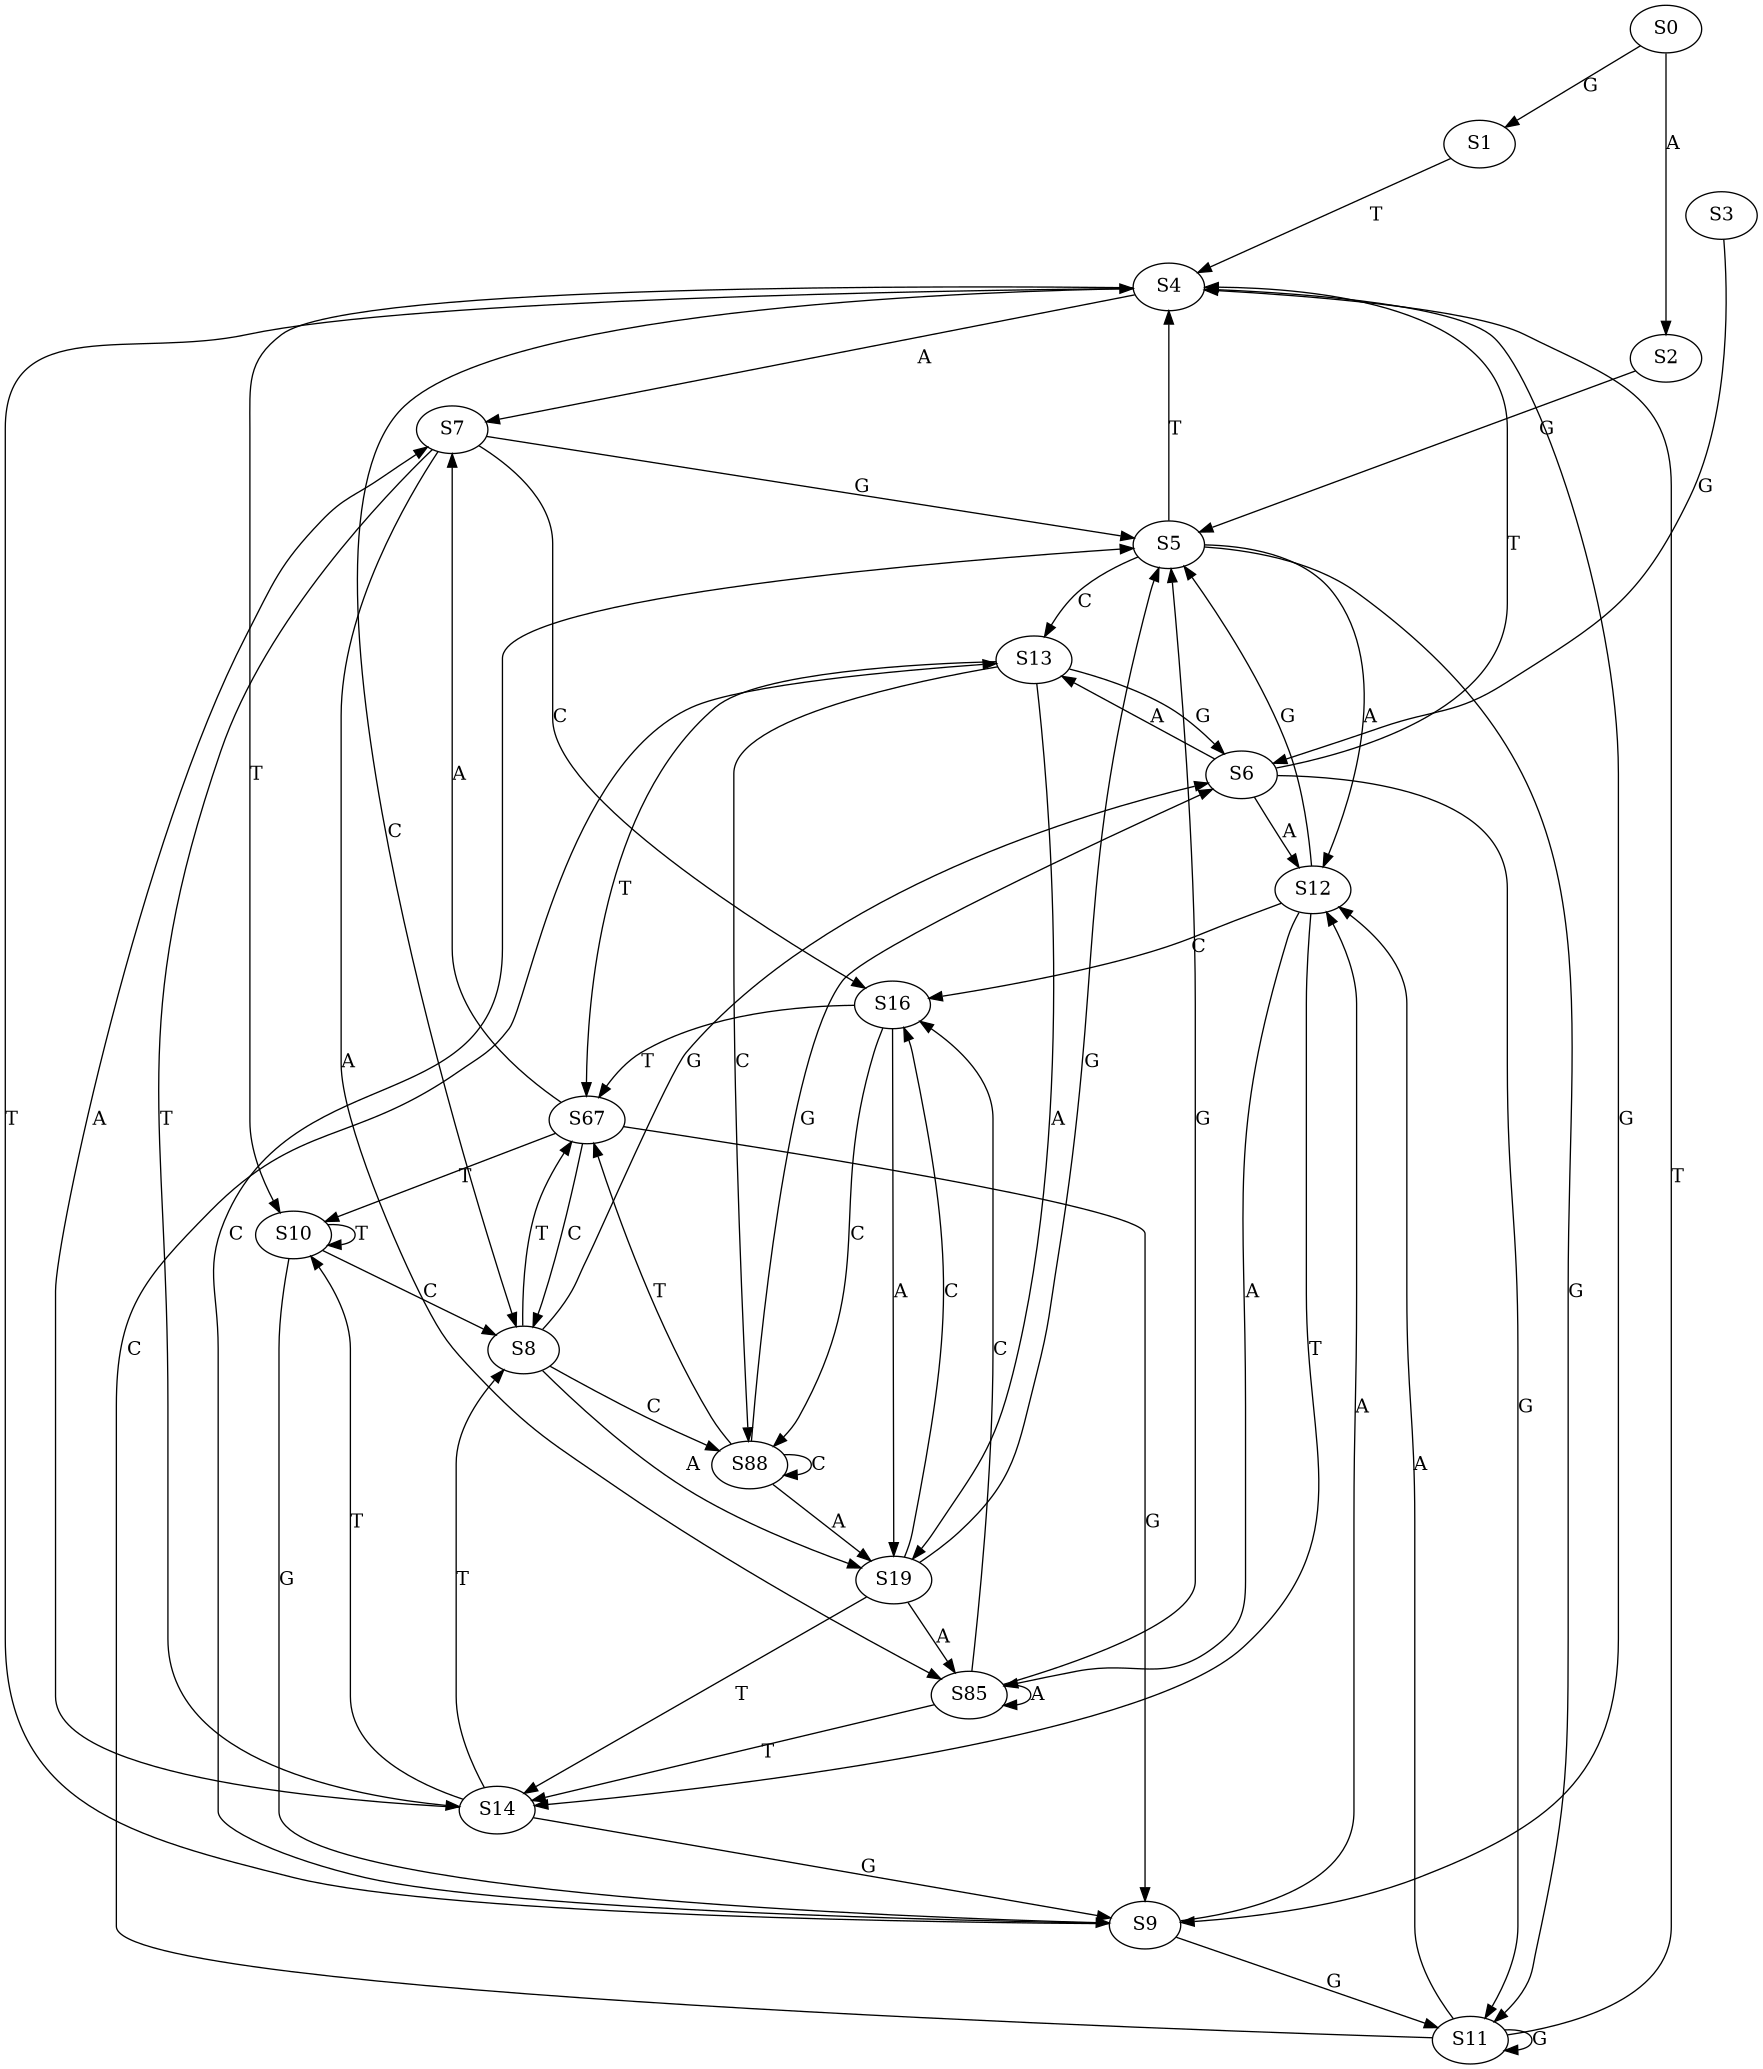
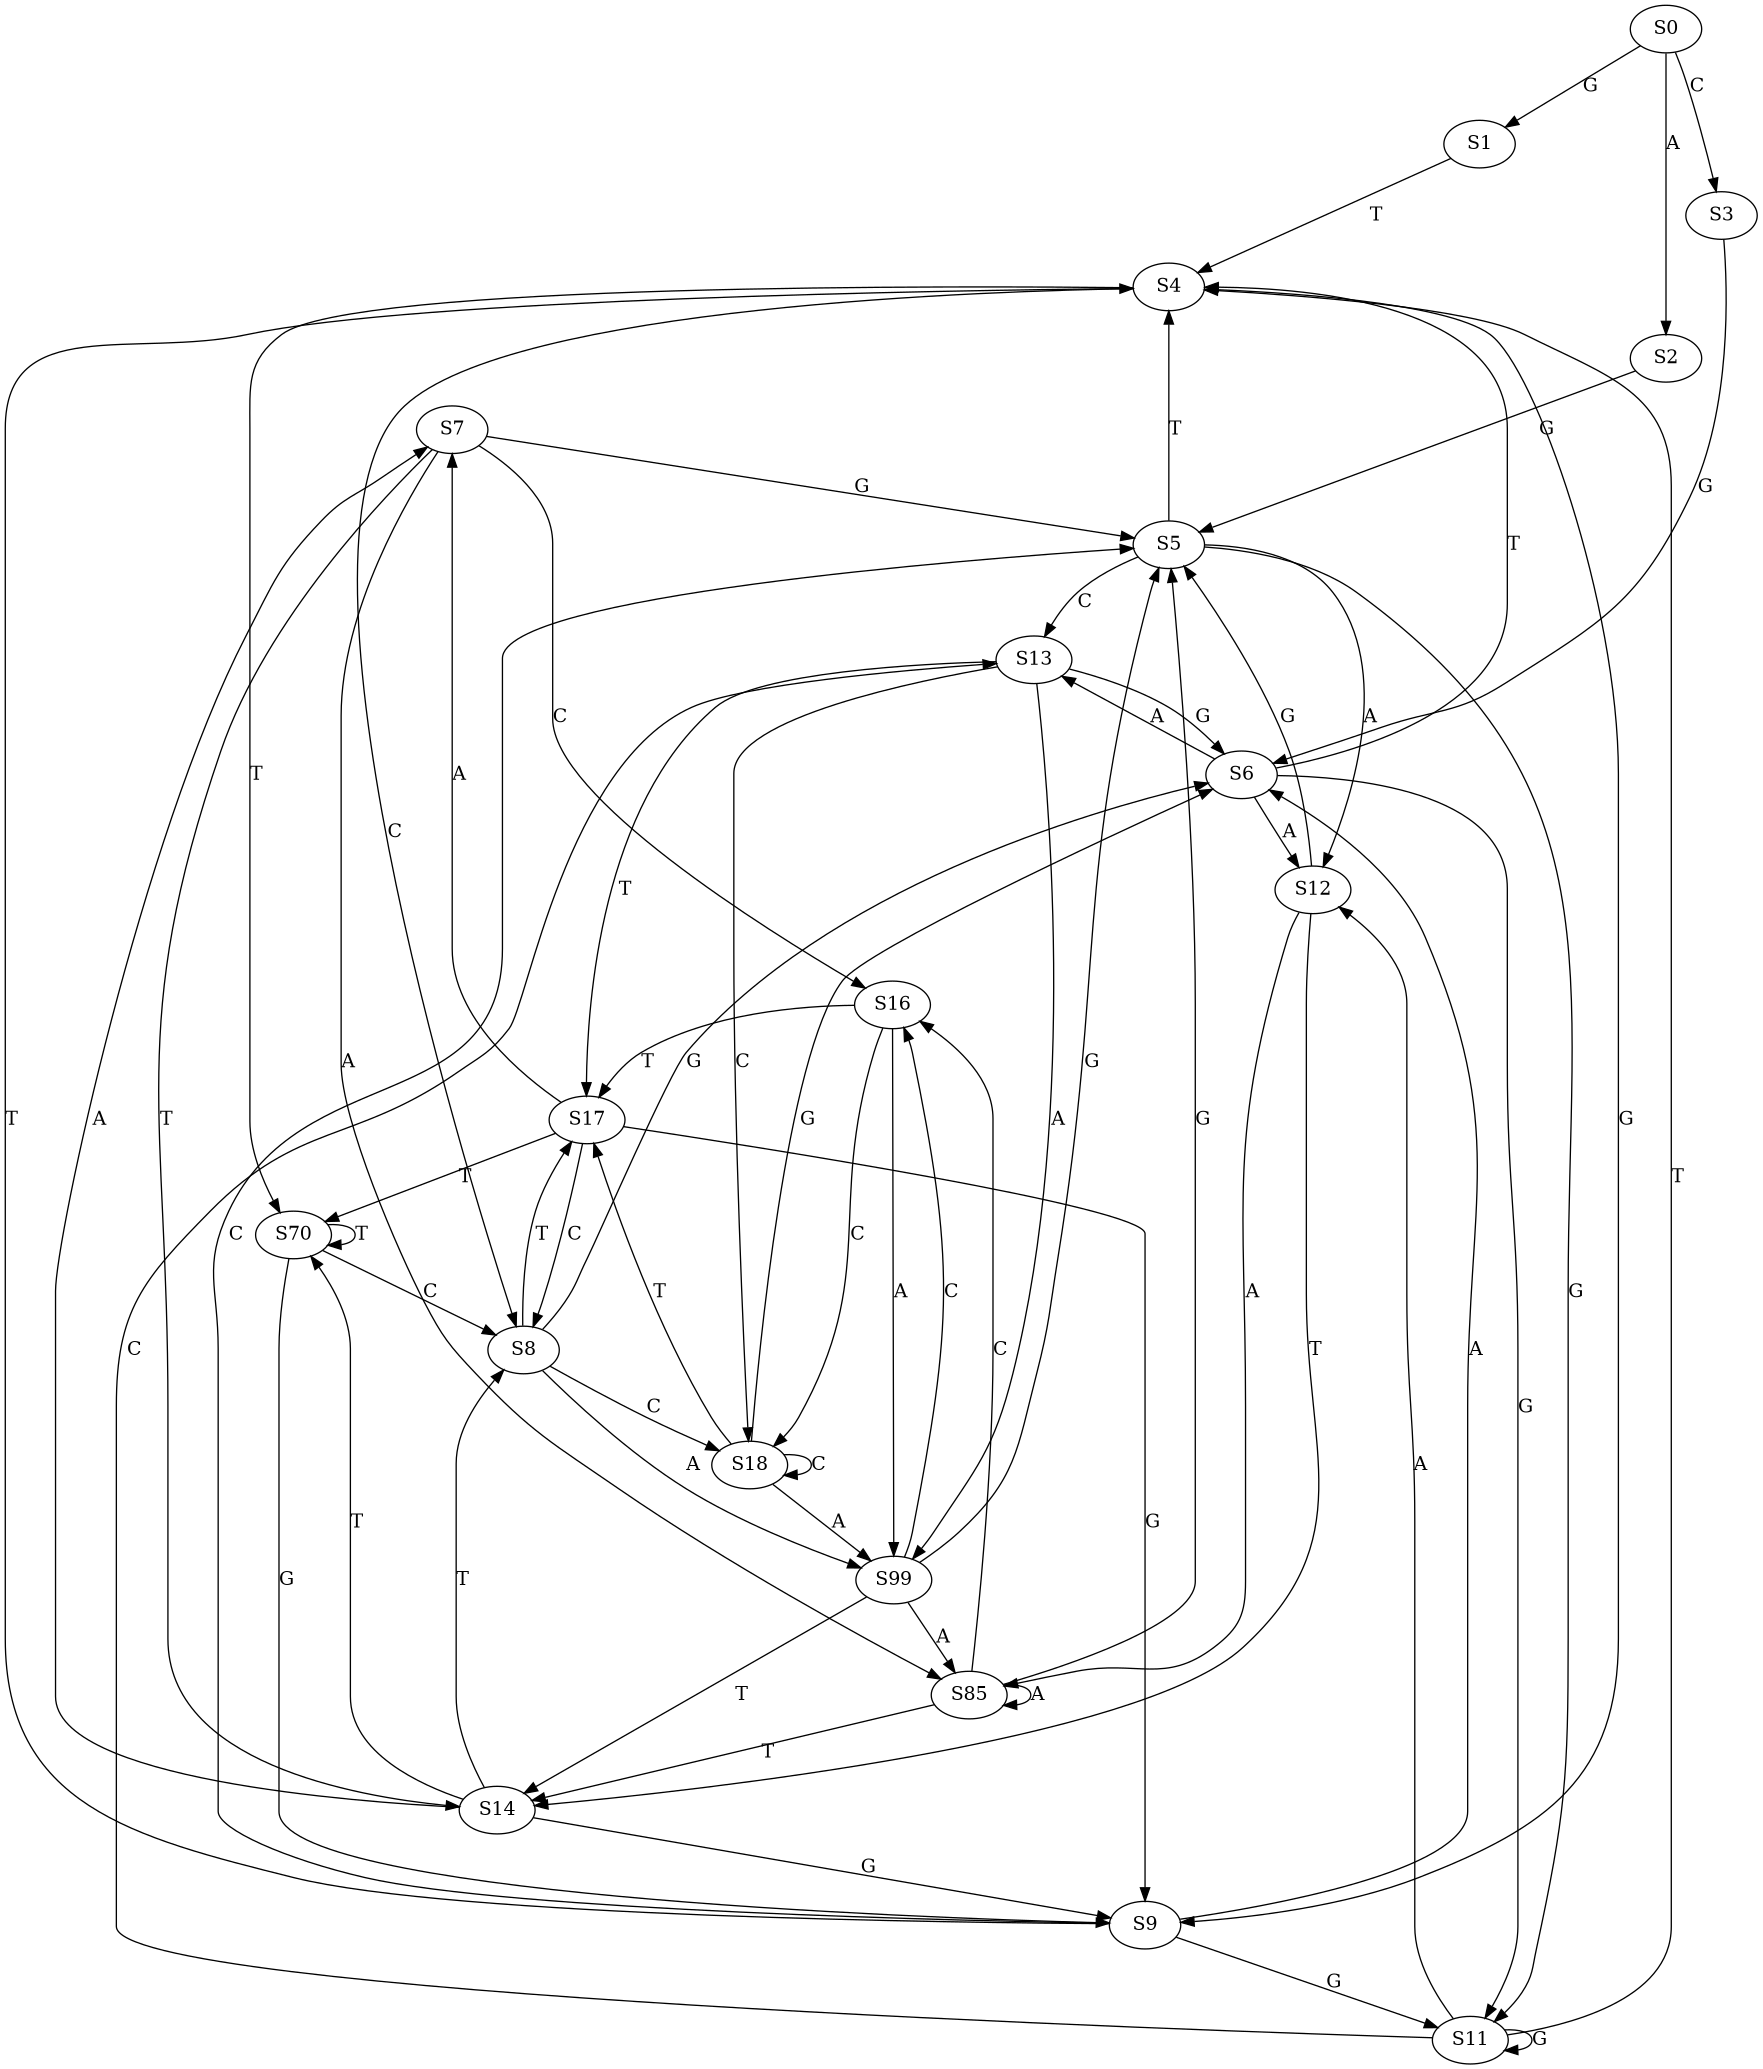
edge "S0" -> "S3": added, label "C"
edge "S4" -> "S7": removed, label "A"
edge "S12" -> "S16": removed, label "C"
node "S67": label "S67" -> "S17"
node "S10": label "S10" -> "S70"
node "S88": label "S88" -> "S18"
edge "S9" -> "S12": now "S9" -> "S6"
node "S19": label "S19" -> "S99"
